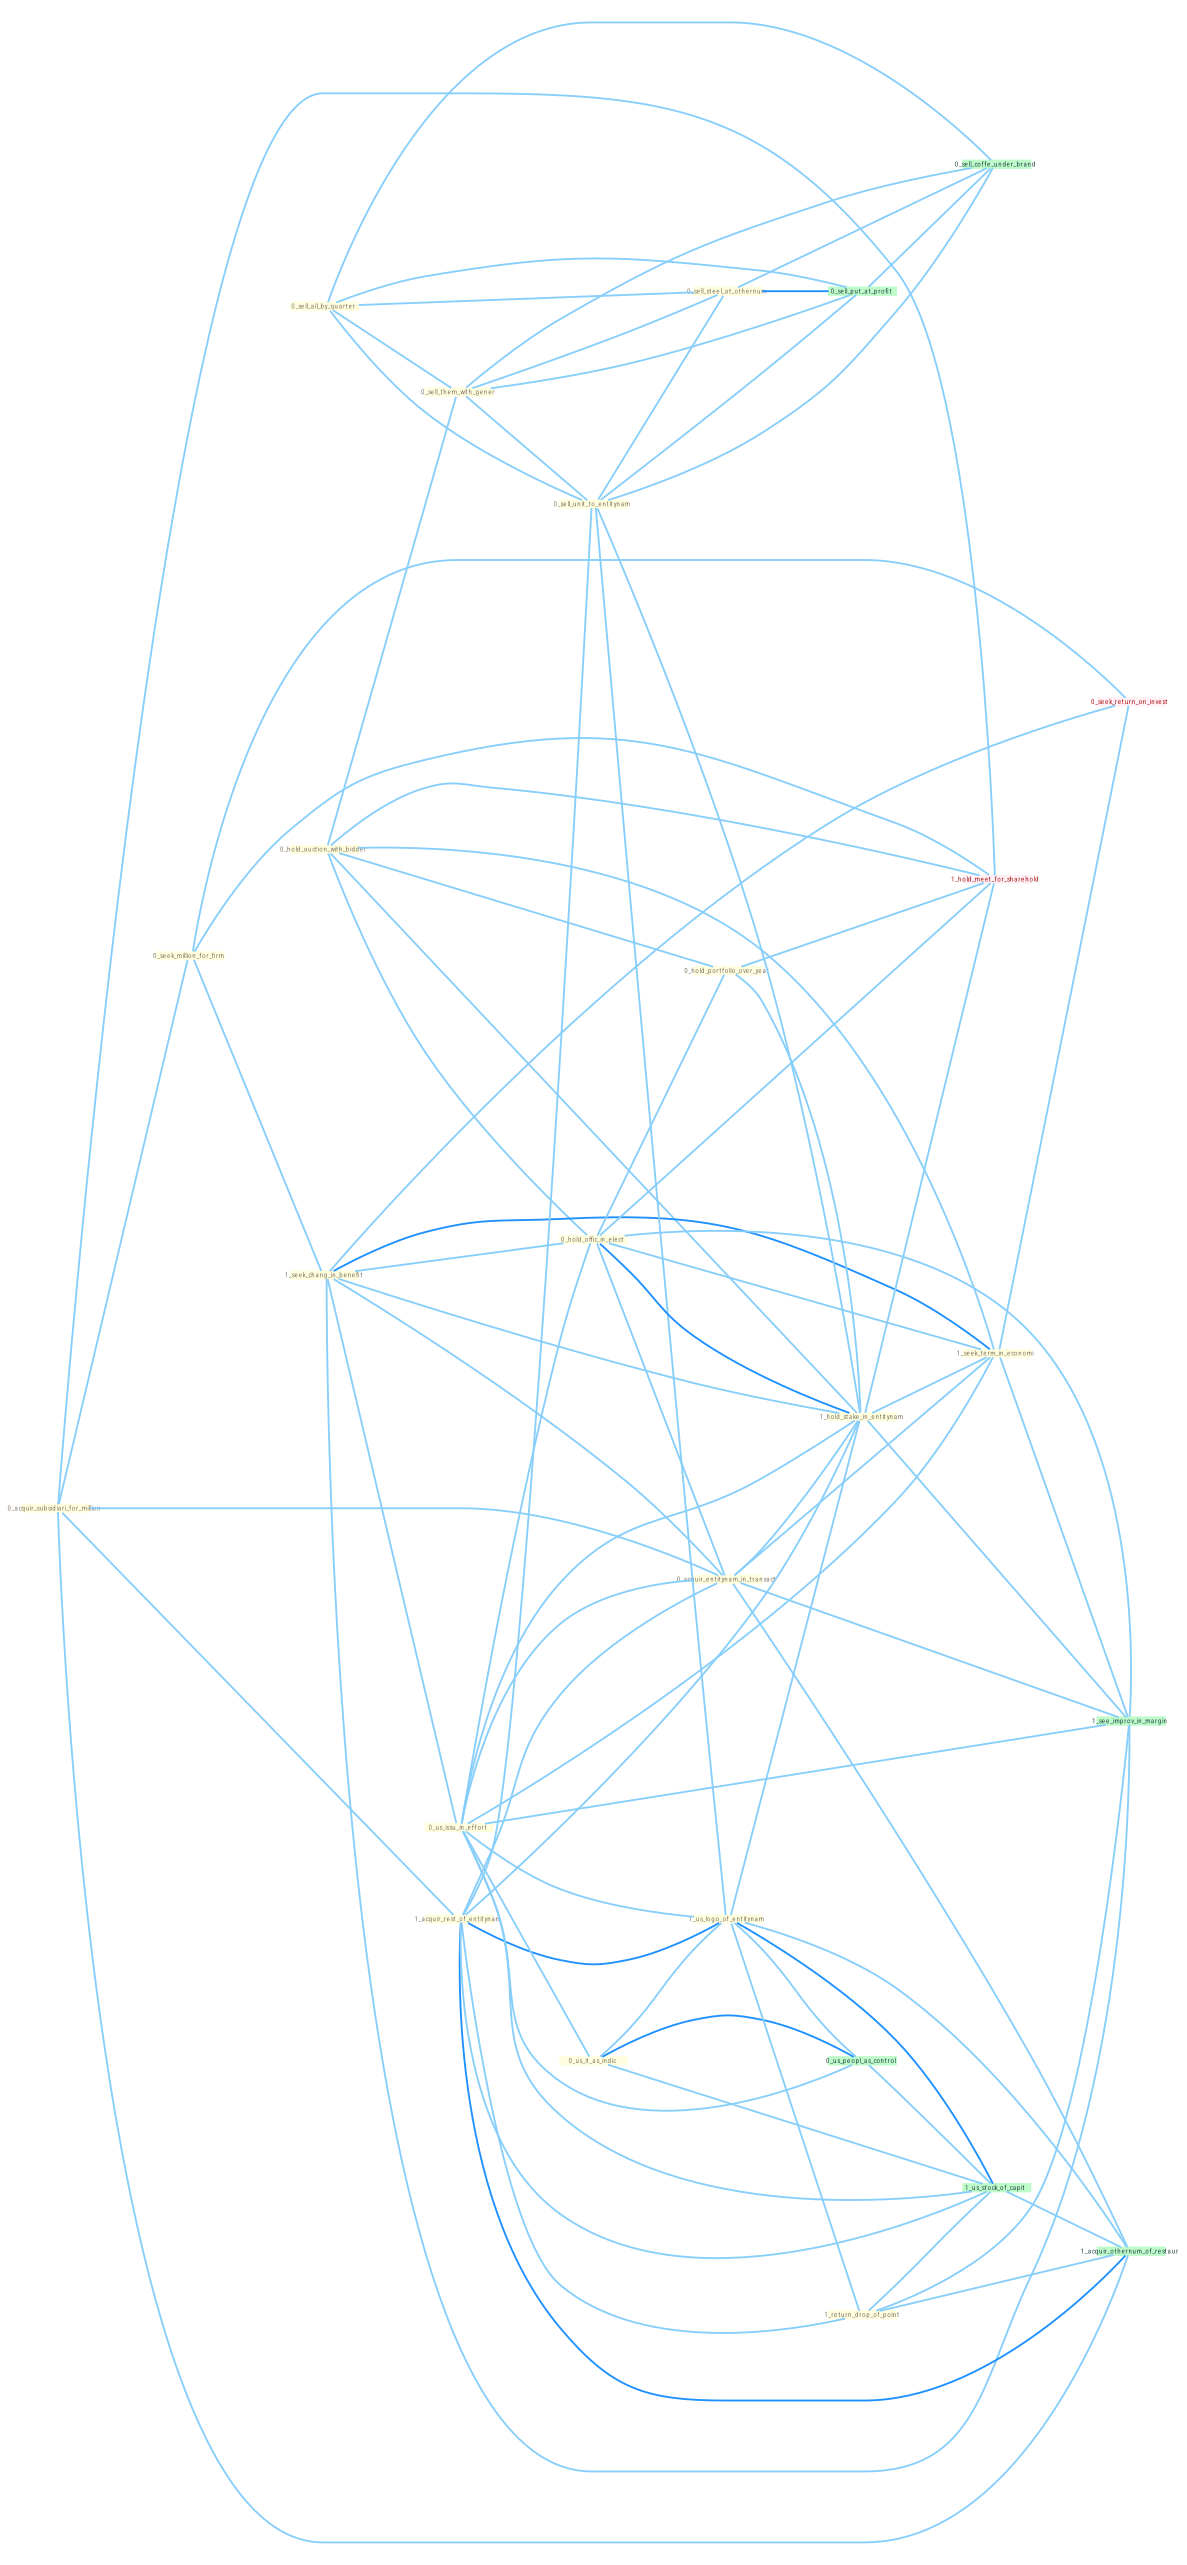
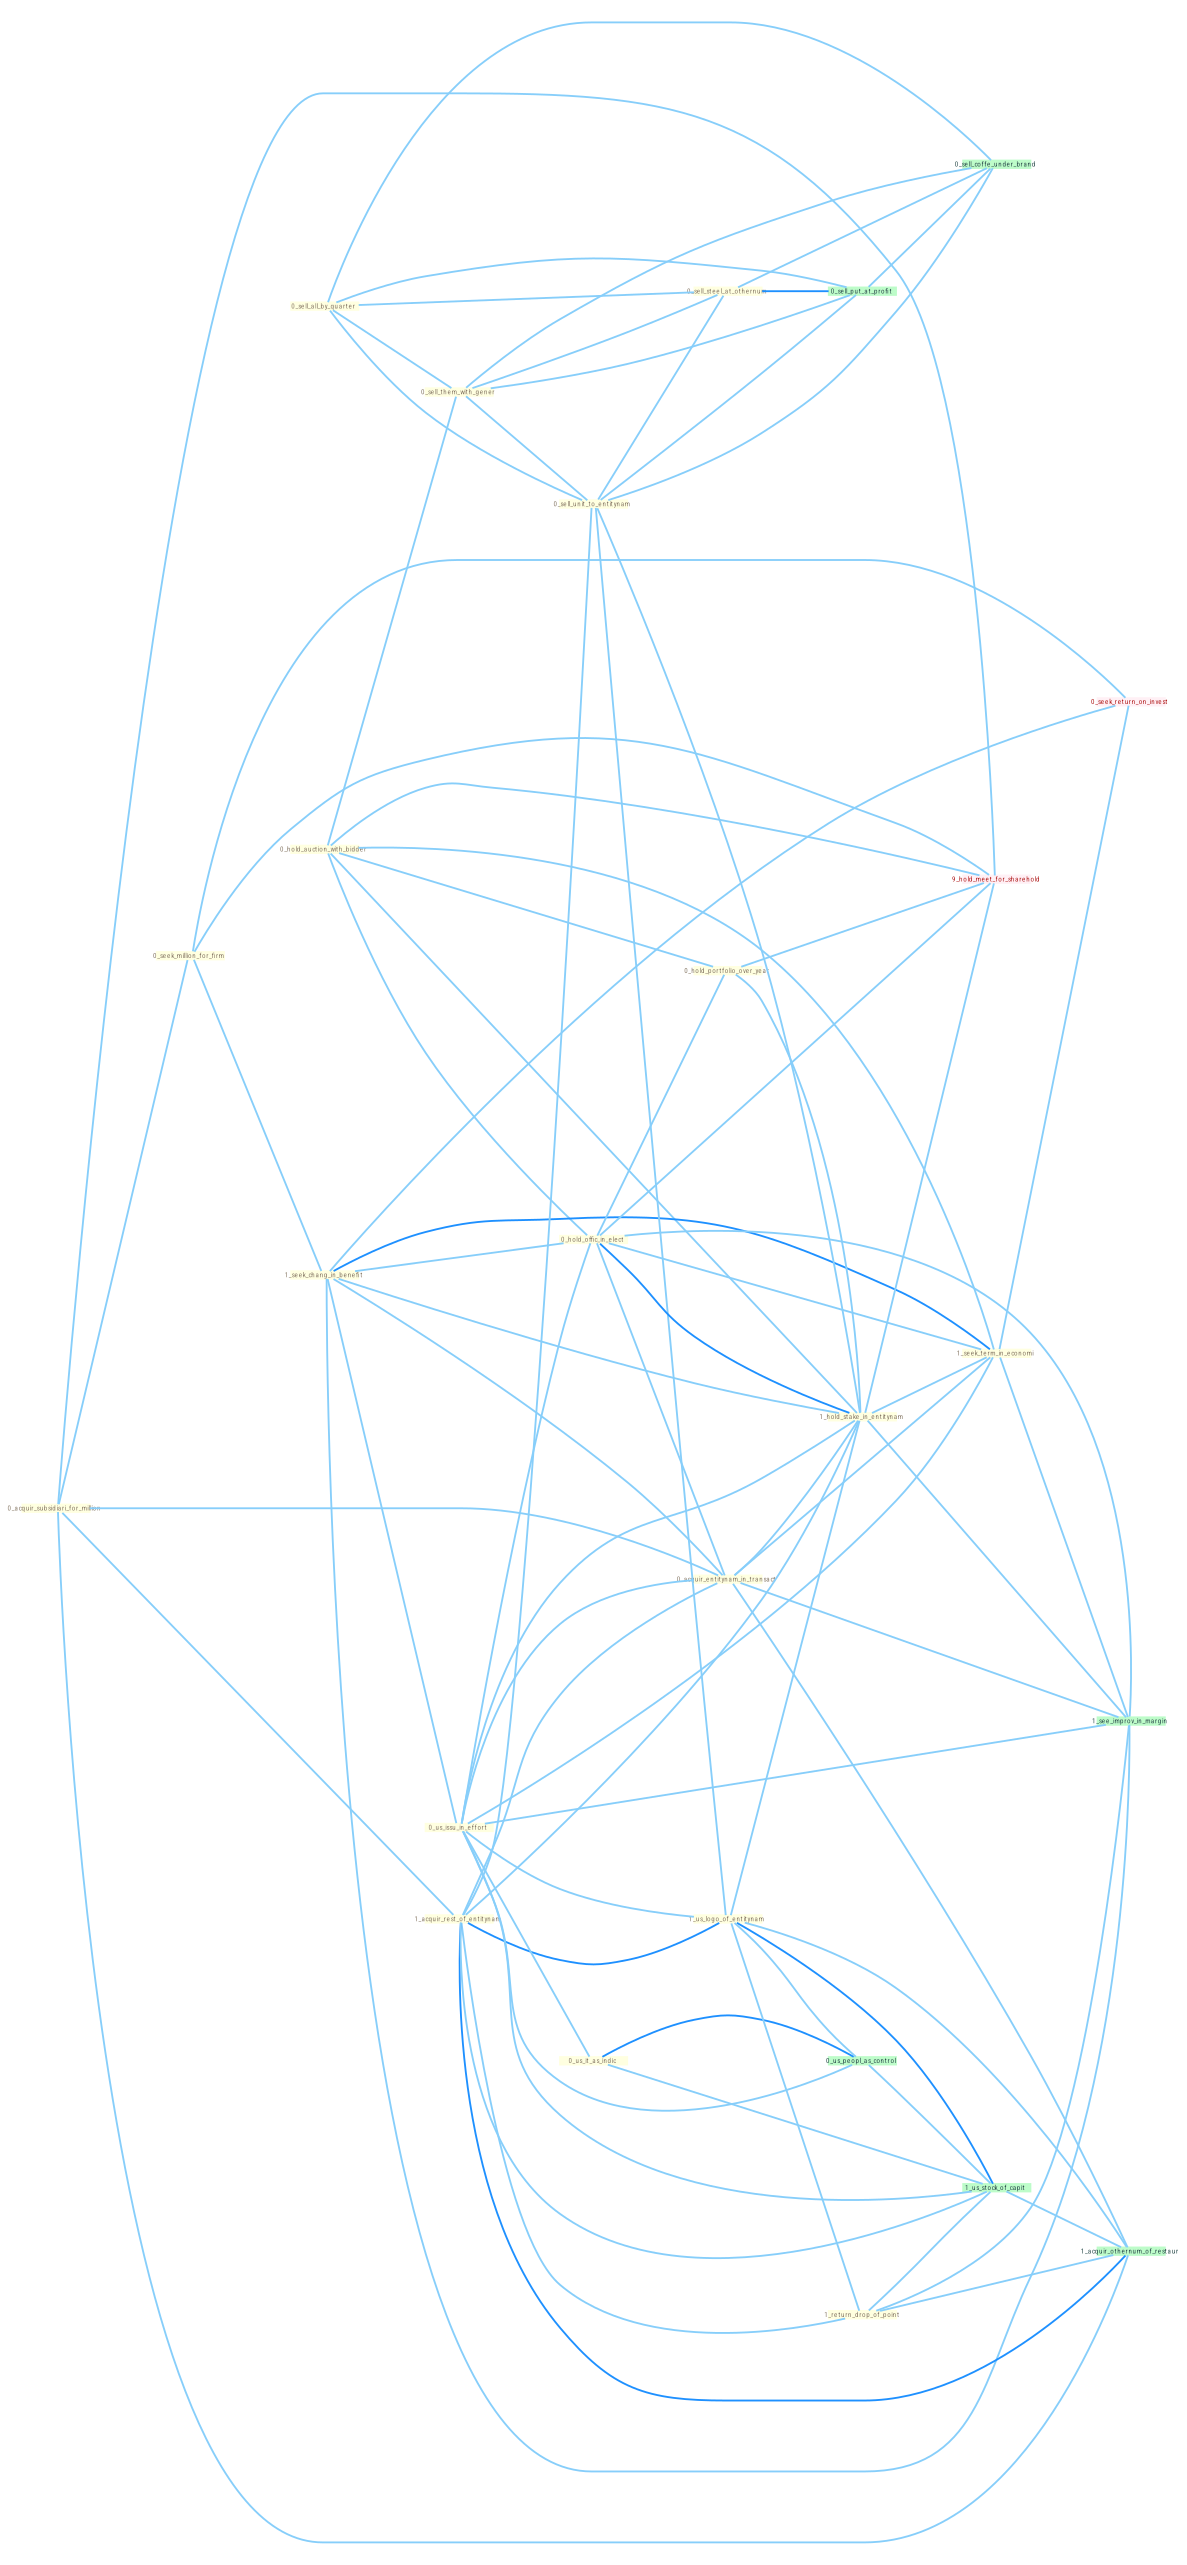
node "1_hold_meet_for_sharehold": label "1_hold_meet_for_sharehold" -> "9_hold_meet_for_sharehold"
edge "1_us_logo_of_entitynam" -- "0_us_it_as_indic": removed
